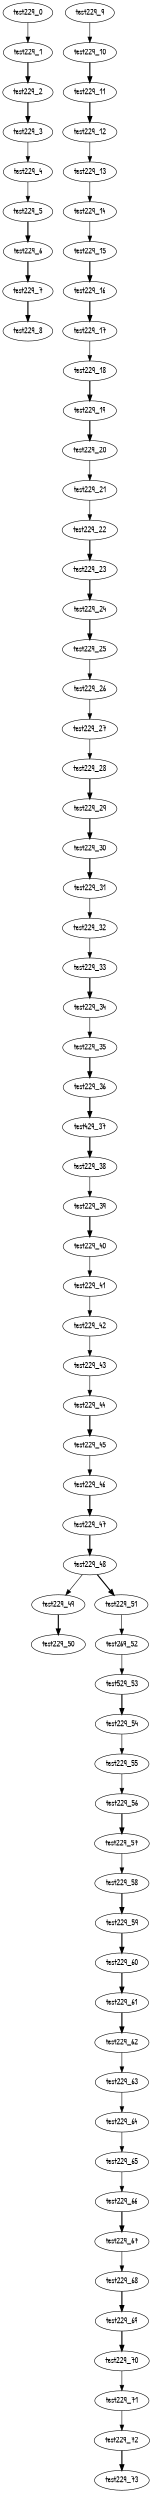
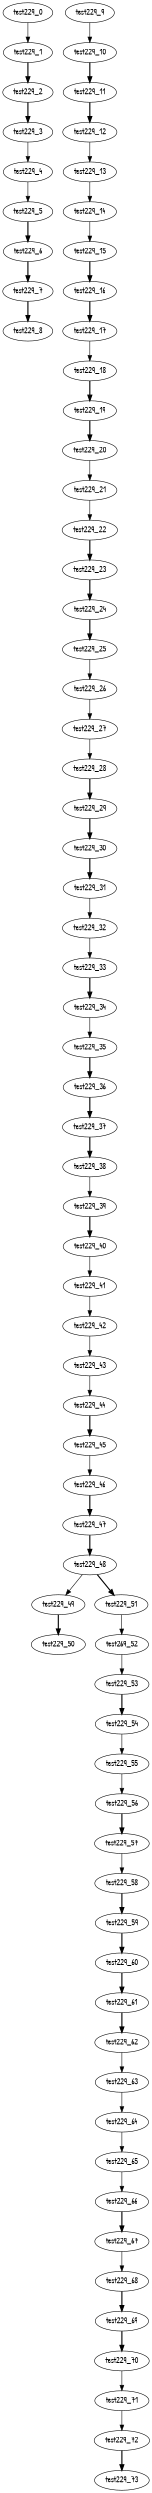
node "test429_37": label "test429_37" -> "test229_37"
node "test529_53": label "test529_53" -> "test229_53"
